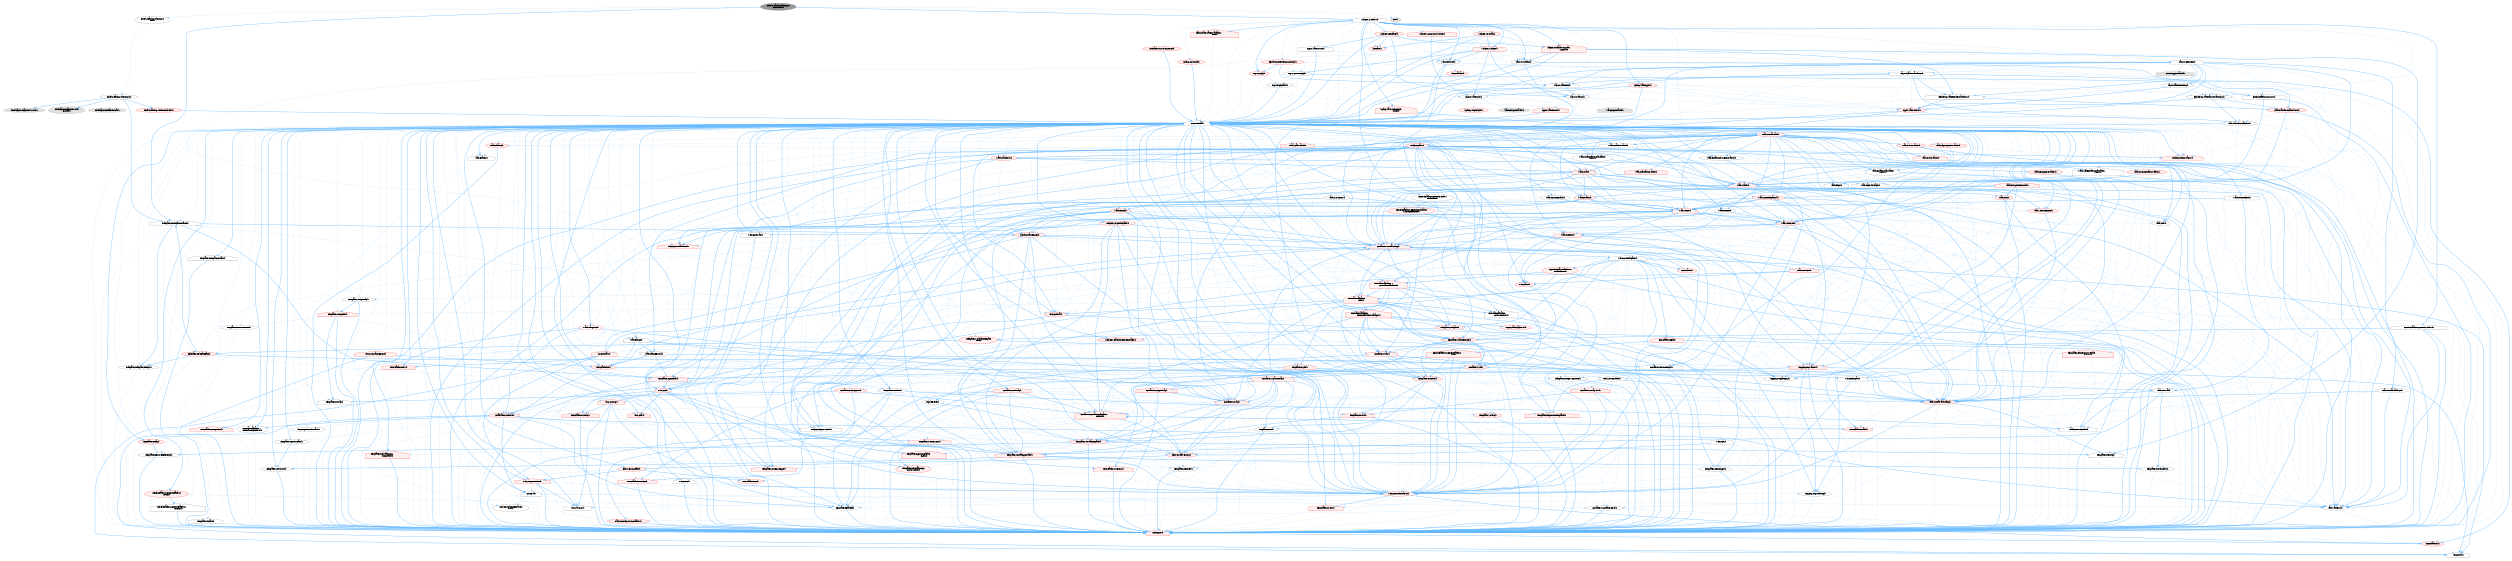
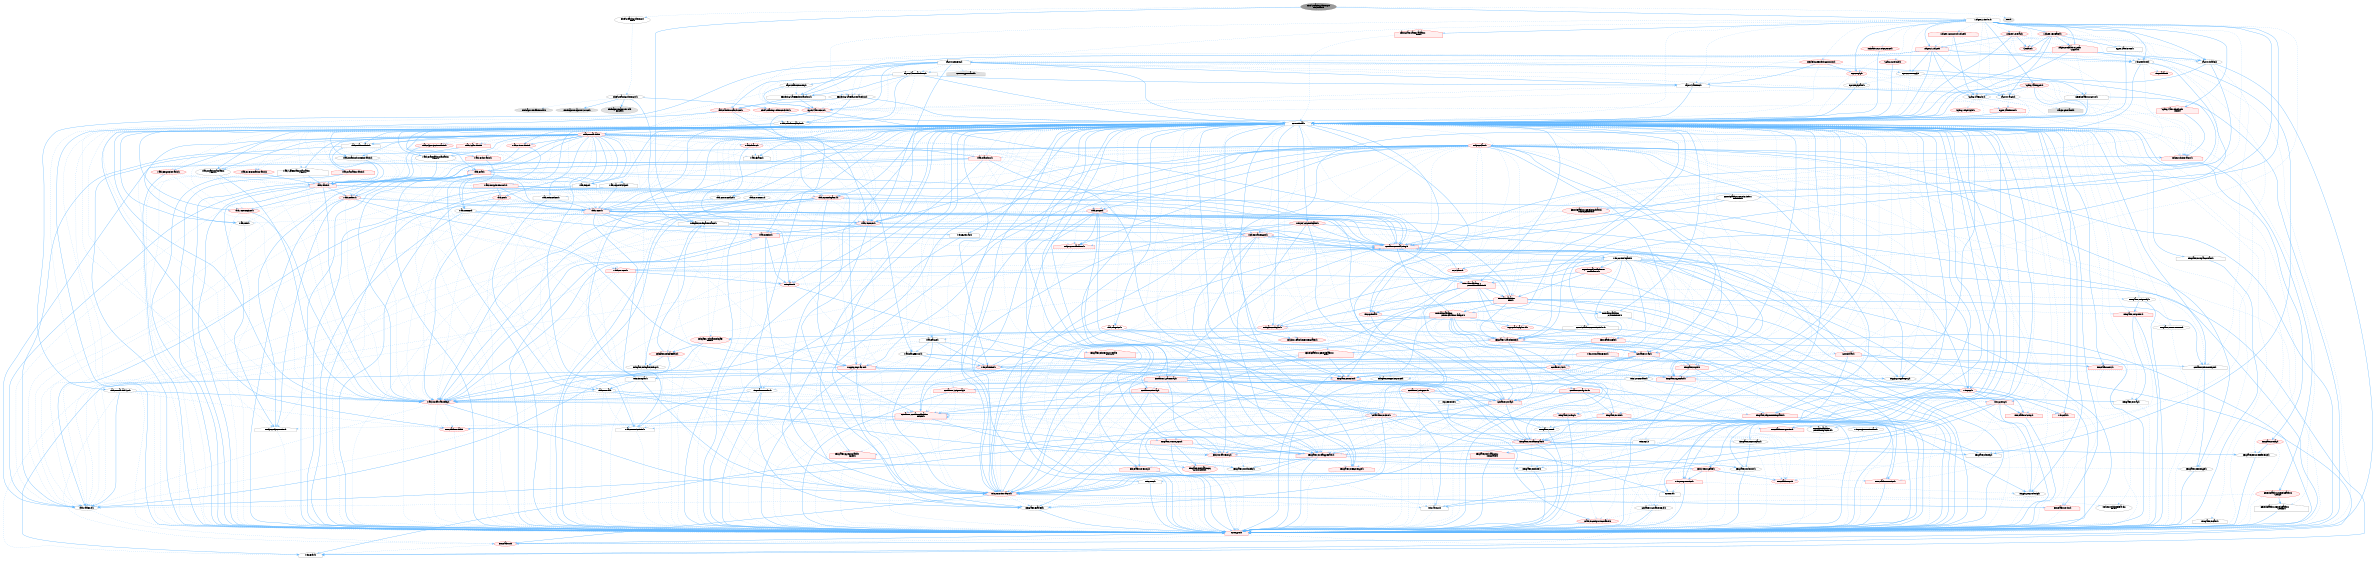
node "SlateColor.generated.h": removed
node "Math/Transform.h": shape ellipse -> house
edge "Math/Matrix.h" -> "Math/UnrealMathUtility.h": style dashed -> bold
